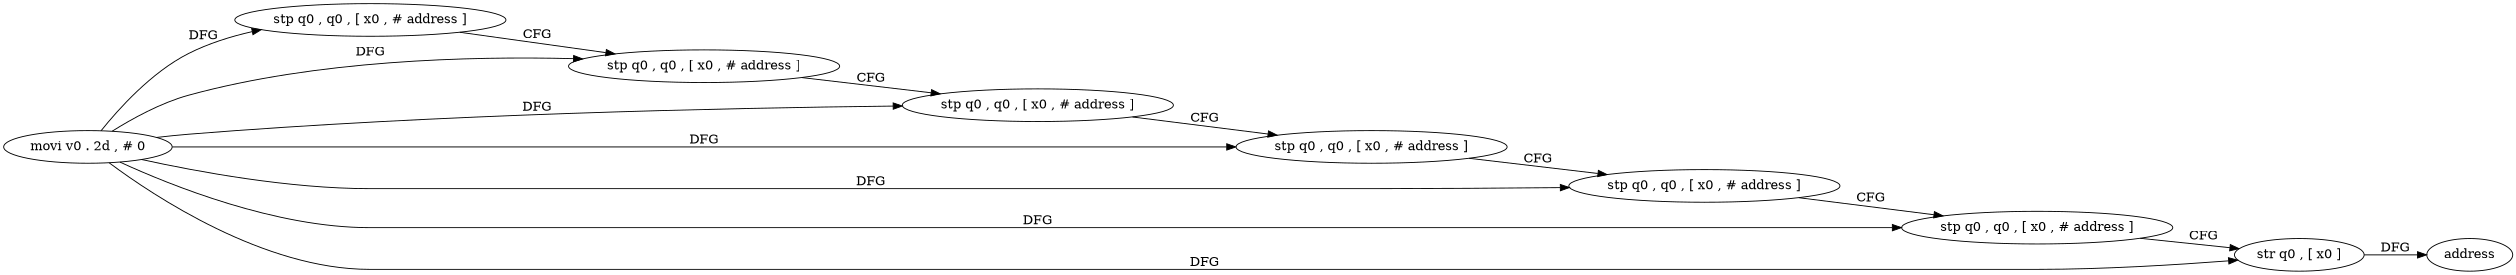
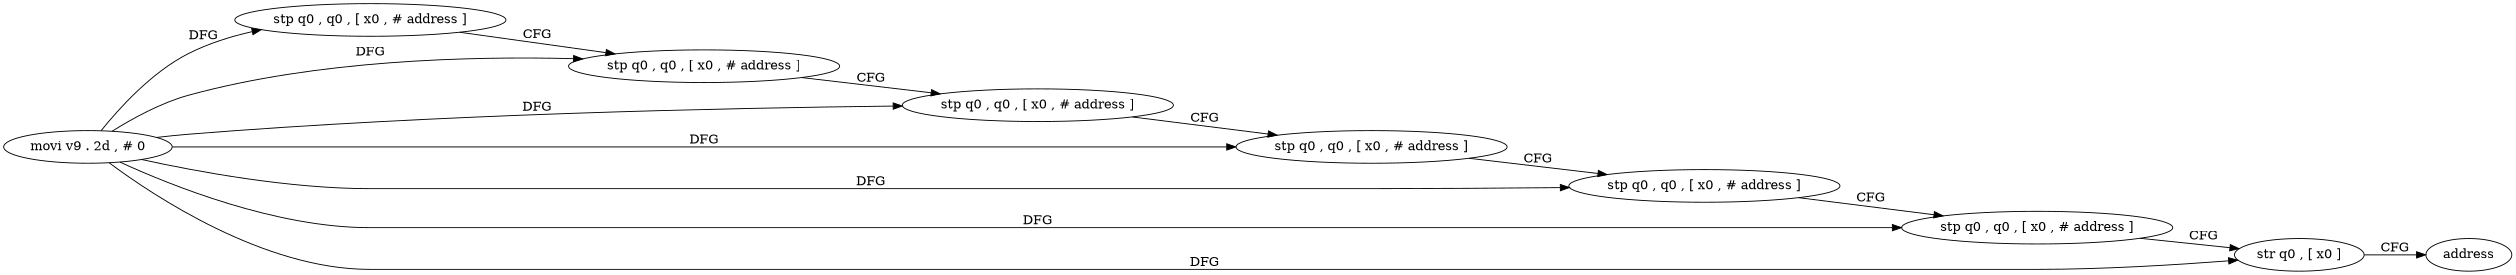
node "movi v0 . 2d , # 0": label "movi v0 . 2d , # 0" -> "movi v9 . 2d , # 0"
edge "str q0 , [ x0 ]" -> "address": label "DFG" -> "CFG"
